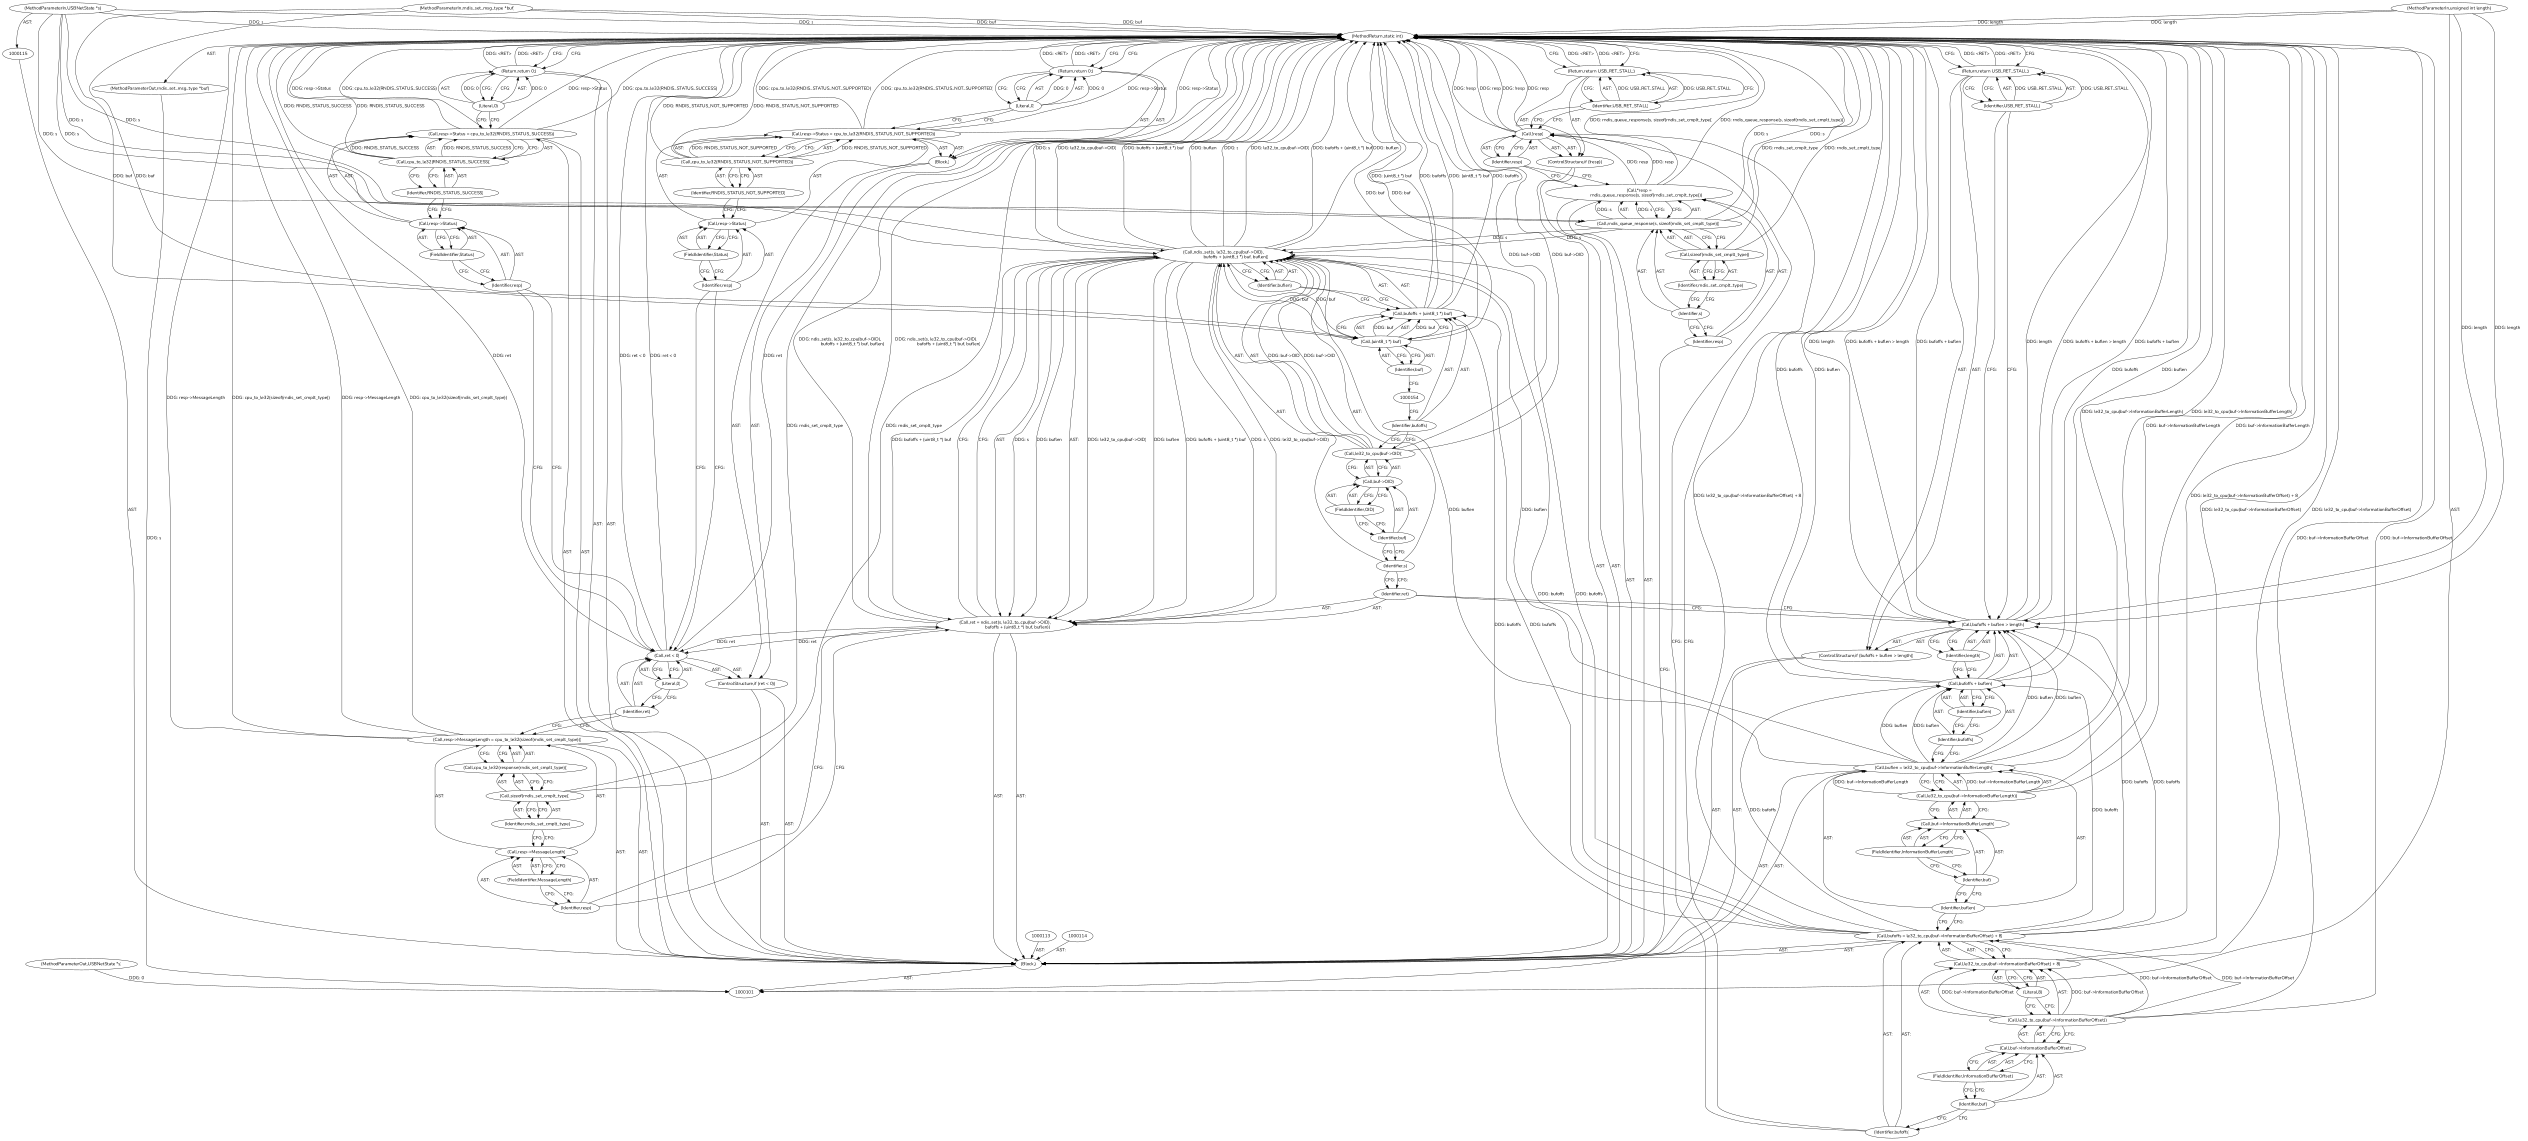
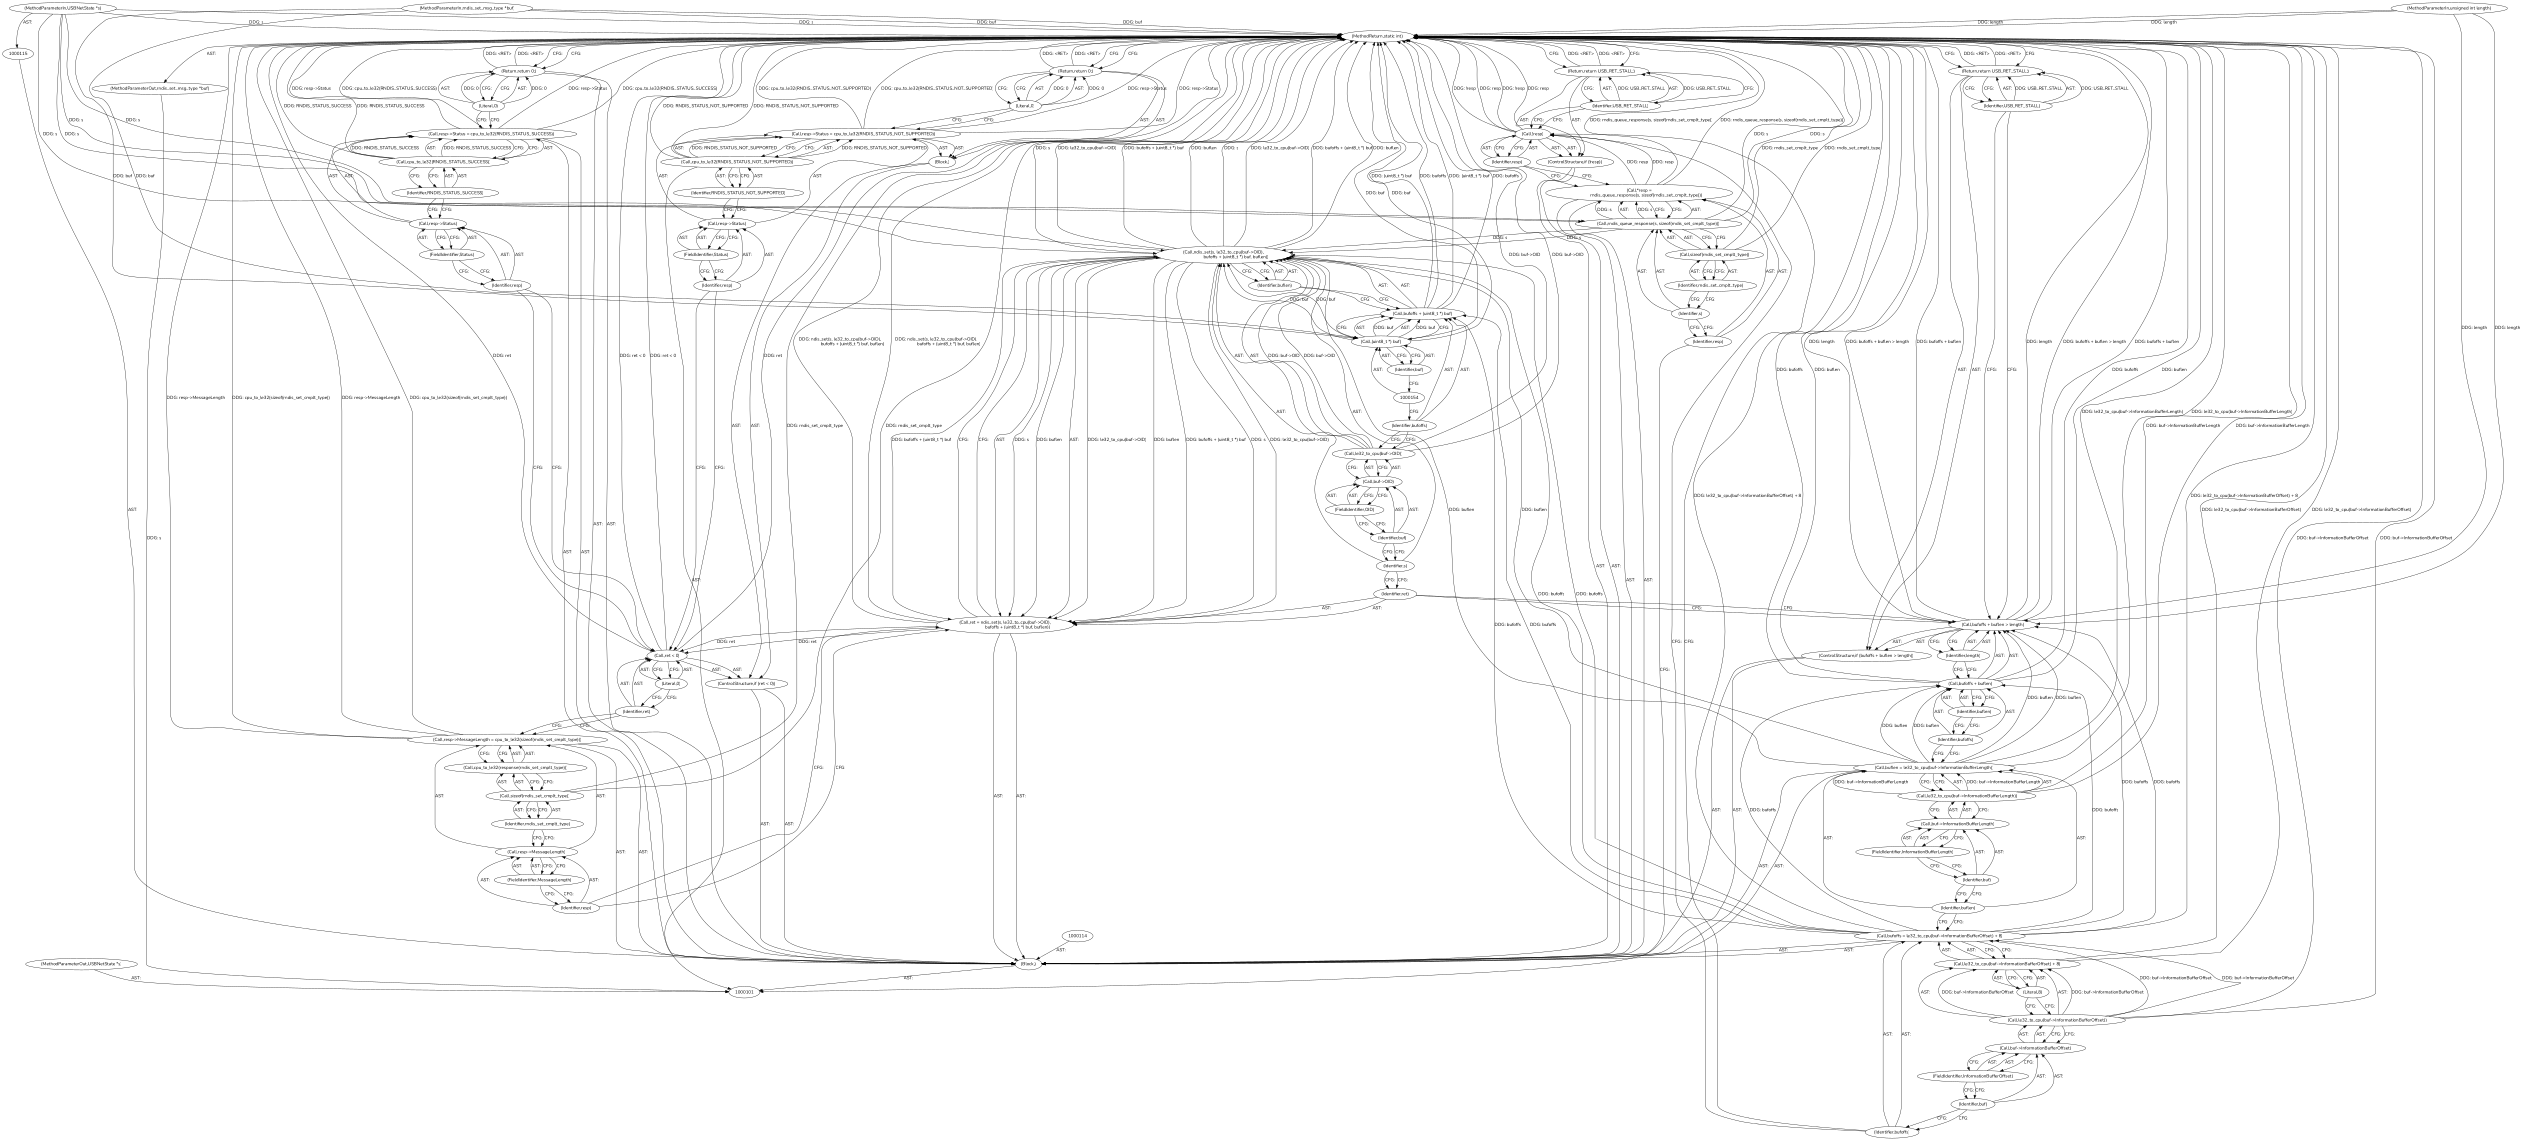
edge "1000154" -> "(Call,(uint8_t *) buf)": added, label "AST:"
node "1000113": removed
edge "(MethodParameterIn,unsigned int length)" -> "1000101": now "(Call,cpu_to_le32(RNDIS_STATUS_NOT_SUPPORTED))" -> "1000101"
edge "(MethodParameterOut,USBNetState *s)" -> "1000101": label "DDG: 0" -> "AST: "
